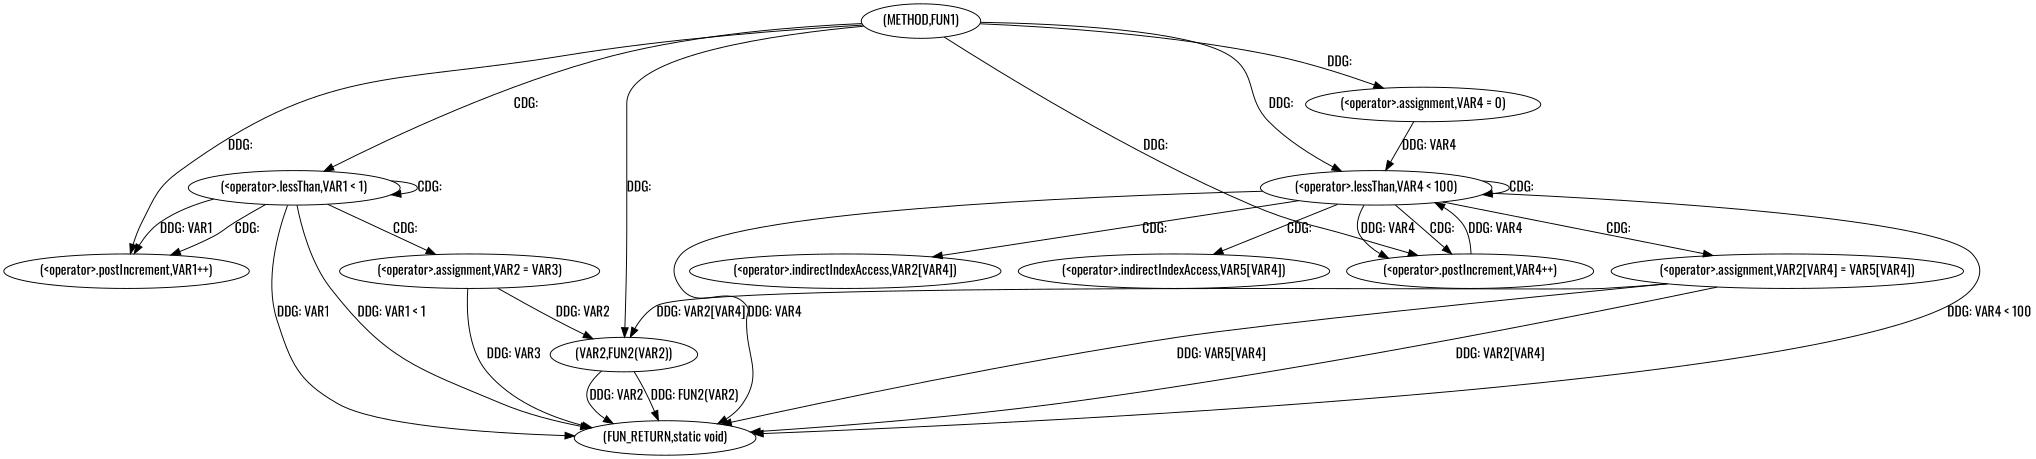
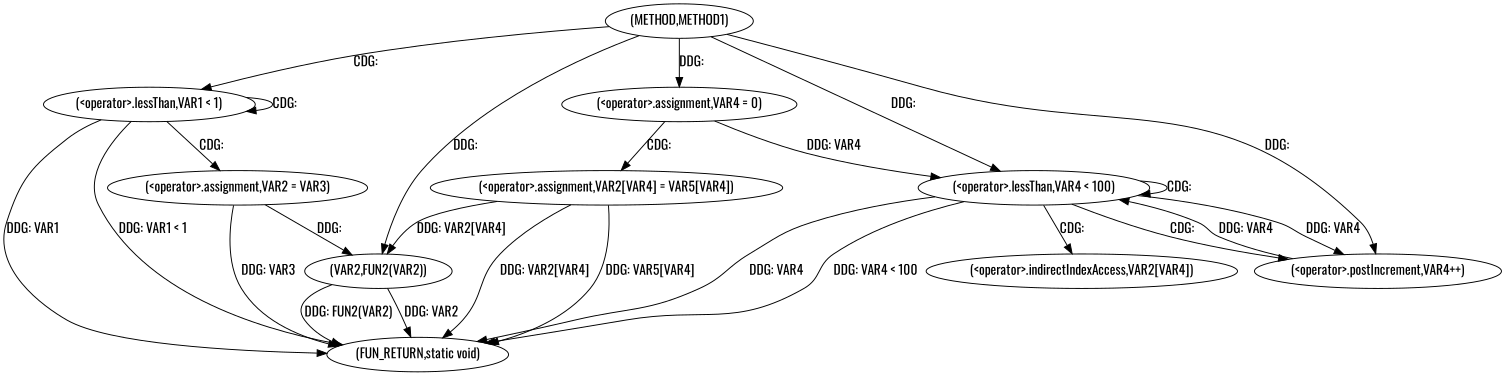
node "(METHOD,FUN1)": label "(METHOD,FUN1)" -> "(METHOD,METHOD1)"
edge "(<operator>.lessThan,VAR4 < 100)" -> "(<operator>.assignment,VAR2[VAR4] = VAR5[VAR4])": now "(<operator>.assignment,VAR4 = 0)" -> "(<operator>.assignment,VAR2[VAR4] = VAR5[VAR4])"
node "(<operator>.postIncrement,VAR1++)": removed
node "(<operator>.indirectIndexAccess,VAR5[VAR4])": removed
edge "(<operator>.assignment,VAR2 = VAR3)" -> "(VAR2,FUN2(VAR2))": label "DDG: VAR2" -> "DDG: "
